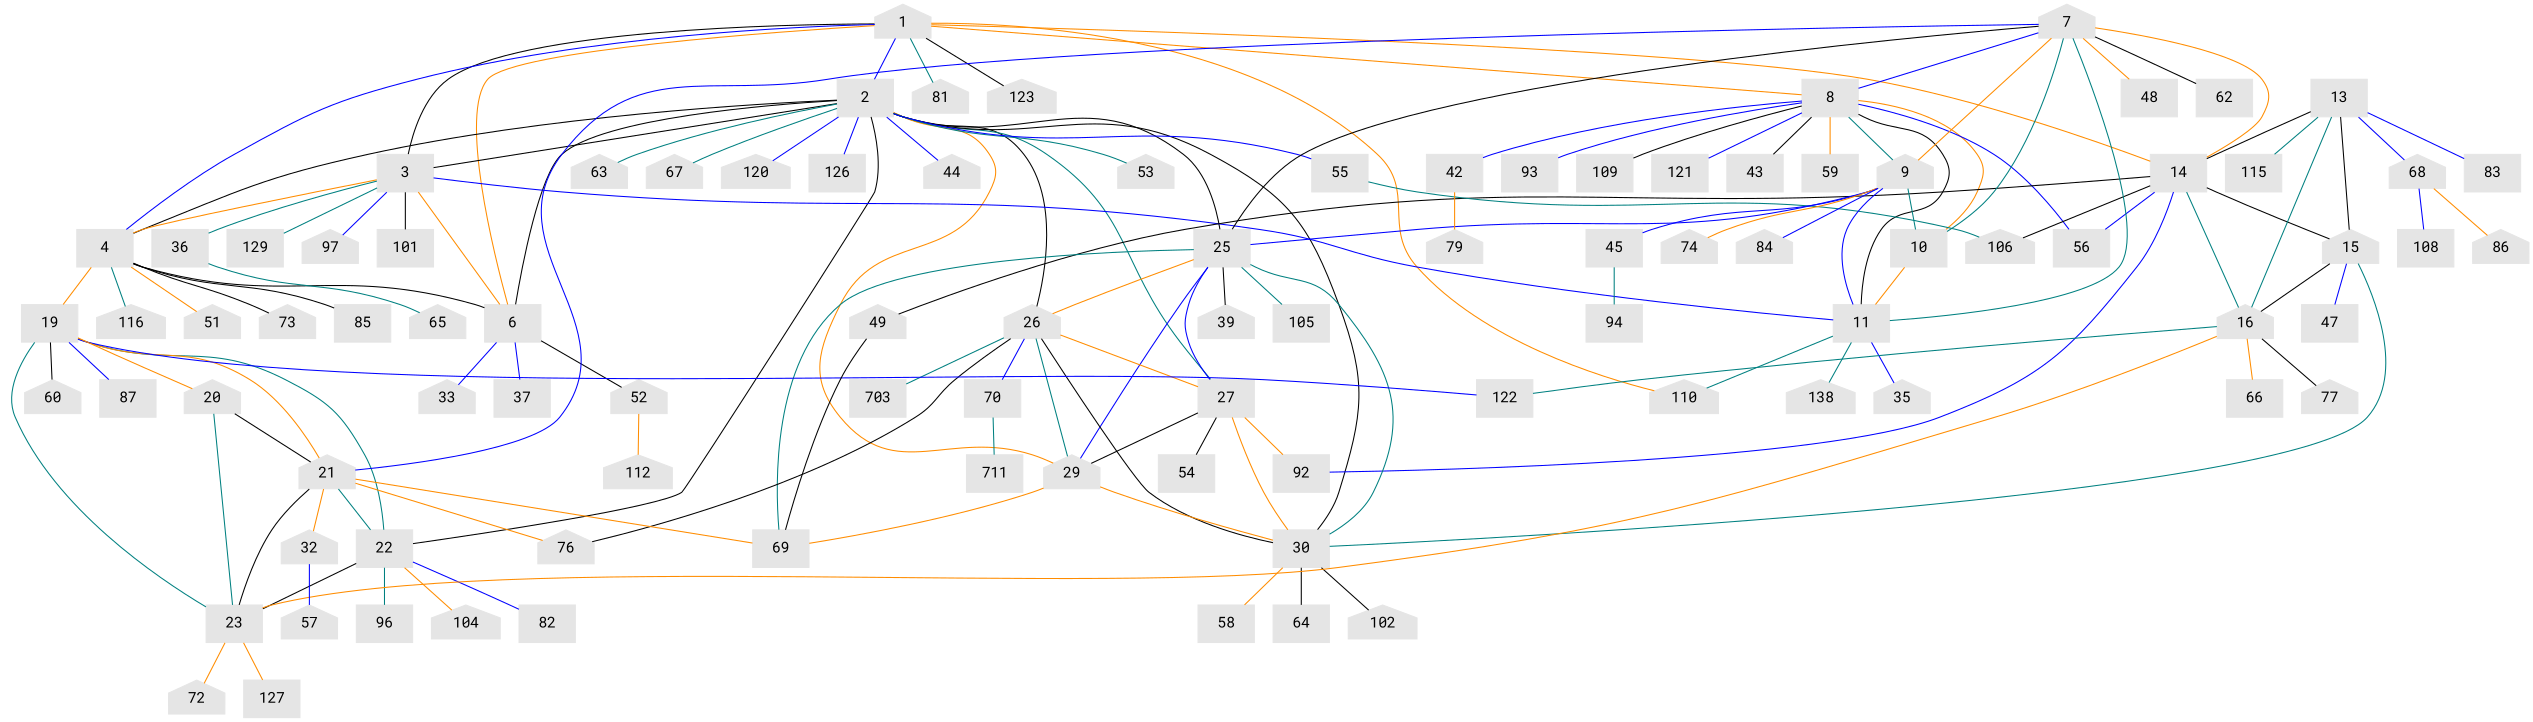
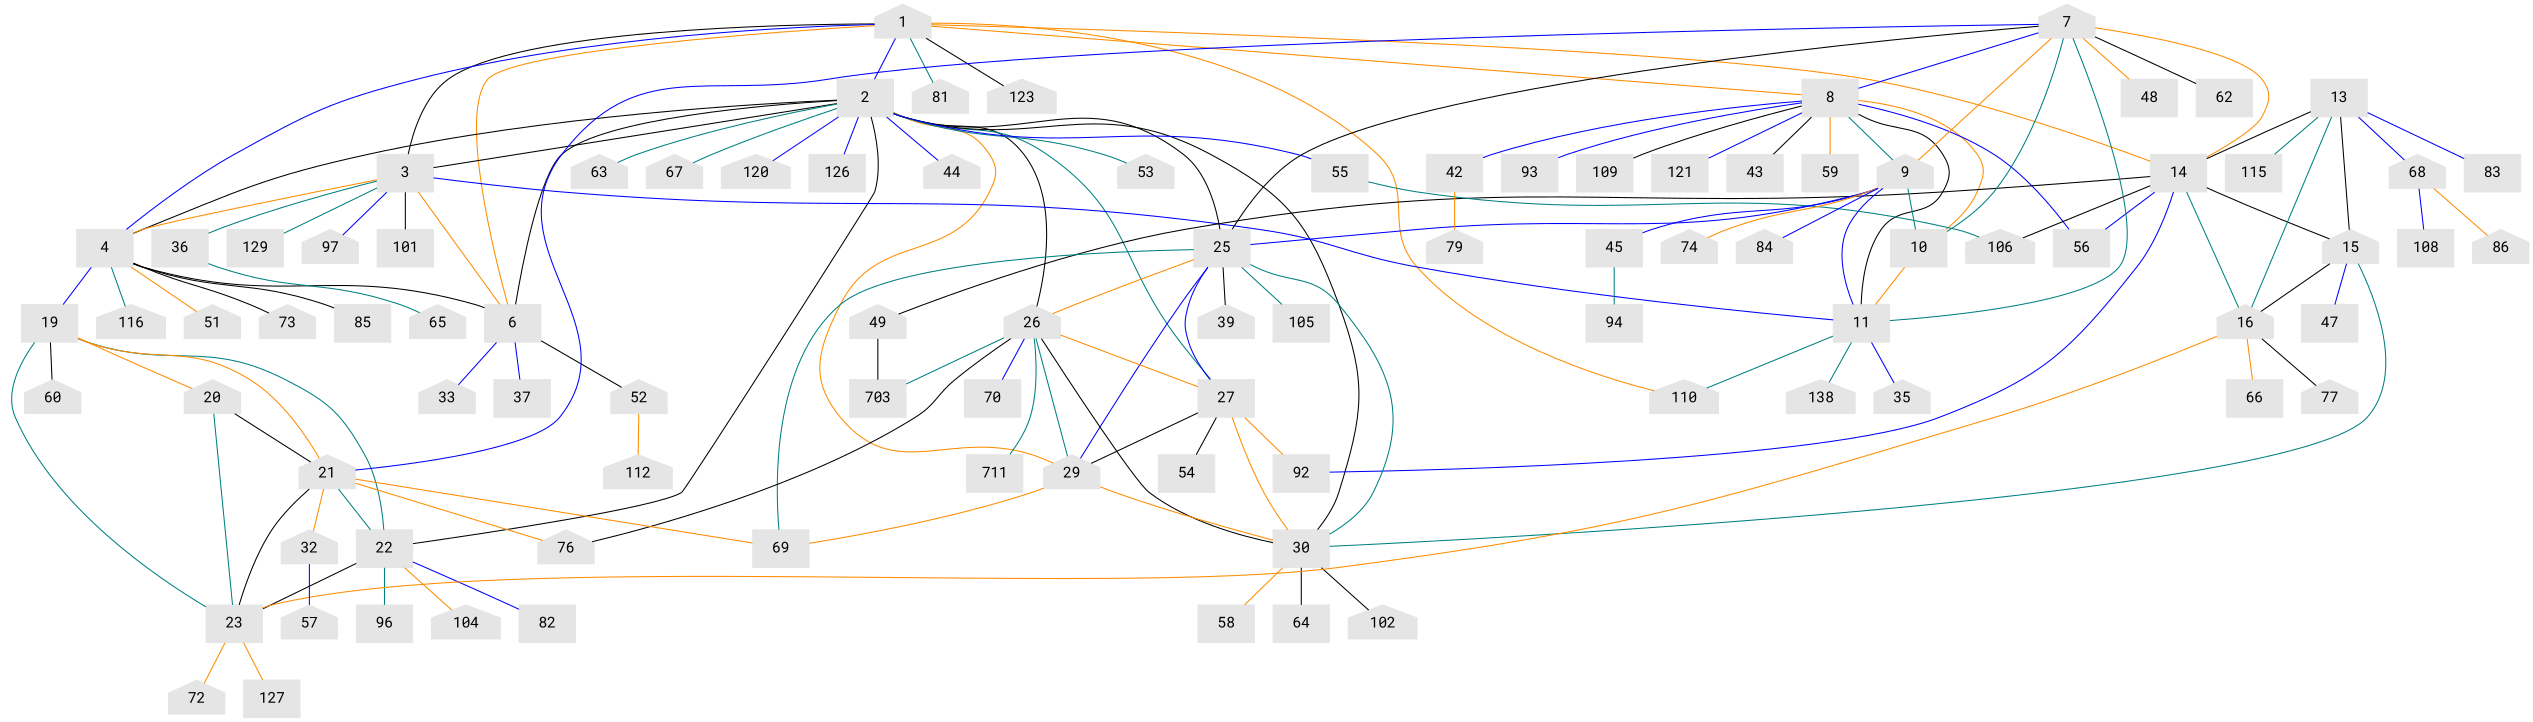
edge "4" -- "19": color darkorange -> blue
node "87": removed
node "122": removed
edge "49" -- "69": now "49" -- "703"
edge "70" -- "711": now "26" -- "711"
